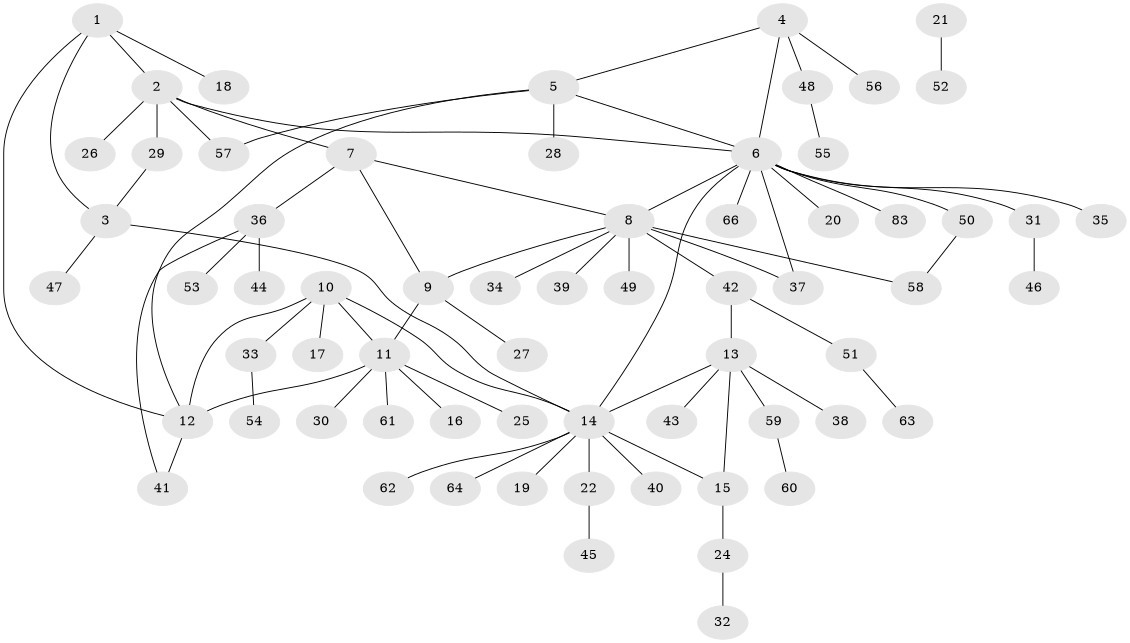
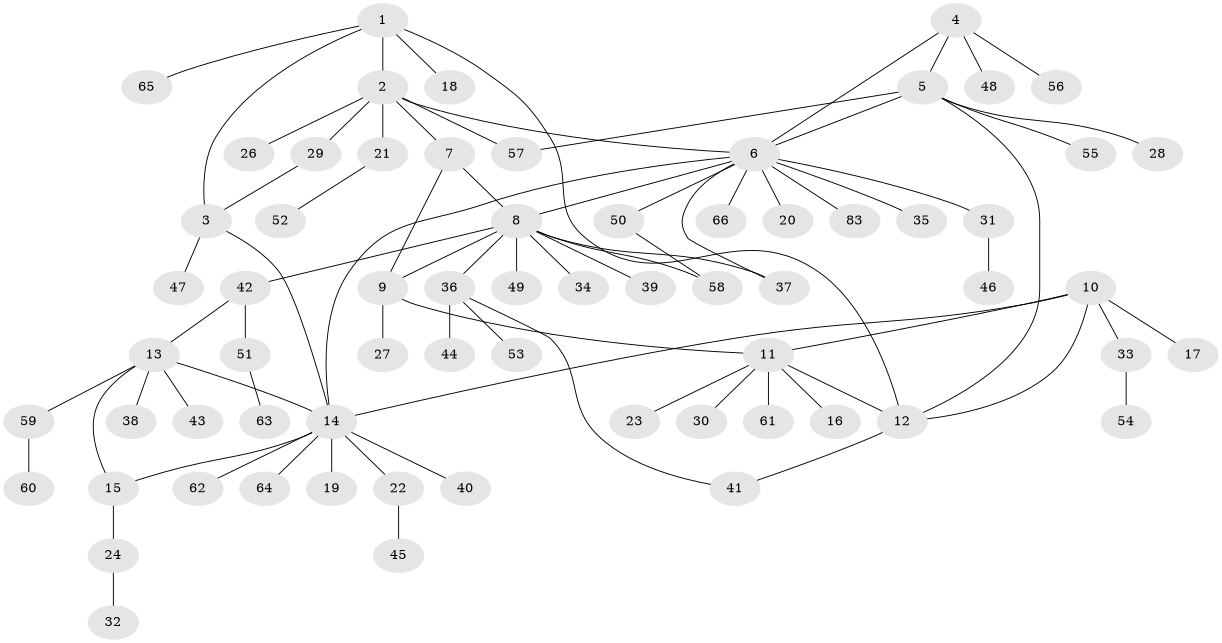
node "65": added
edge "2" -- "21": added
edge "48" -- "55": now "5" -- "55"
edge "7" -- "36": now "8" -- "36"
node "25": label "25" -> "23"
